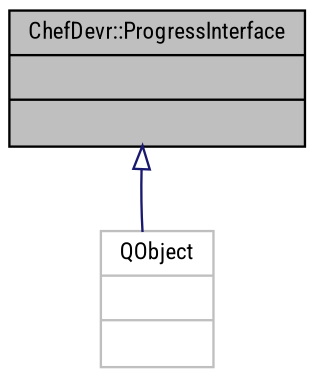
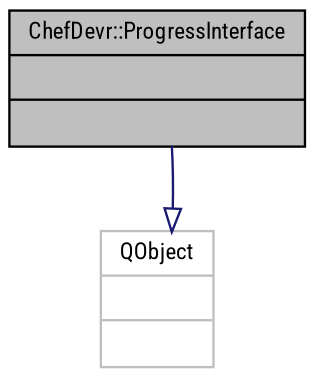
edge "QObject" -> "ChefDevr::ProgressInterface": reversed
